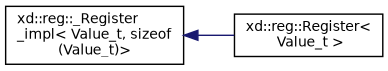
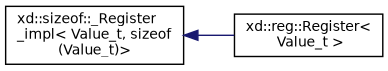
node "xd::reg::_Register _impl< Value_t, sizeof (Value_t)>": label "xd::reg::_Register _impl< Value_t, sizeof (Value_t)>" -> "xd::sizeof::_Register _impl< Value_t, sizeof (Value_t)>"
